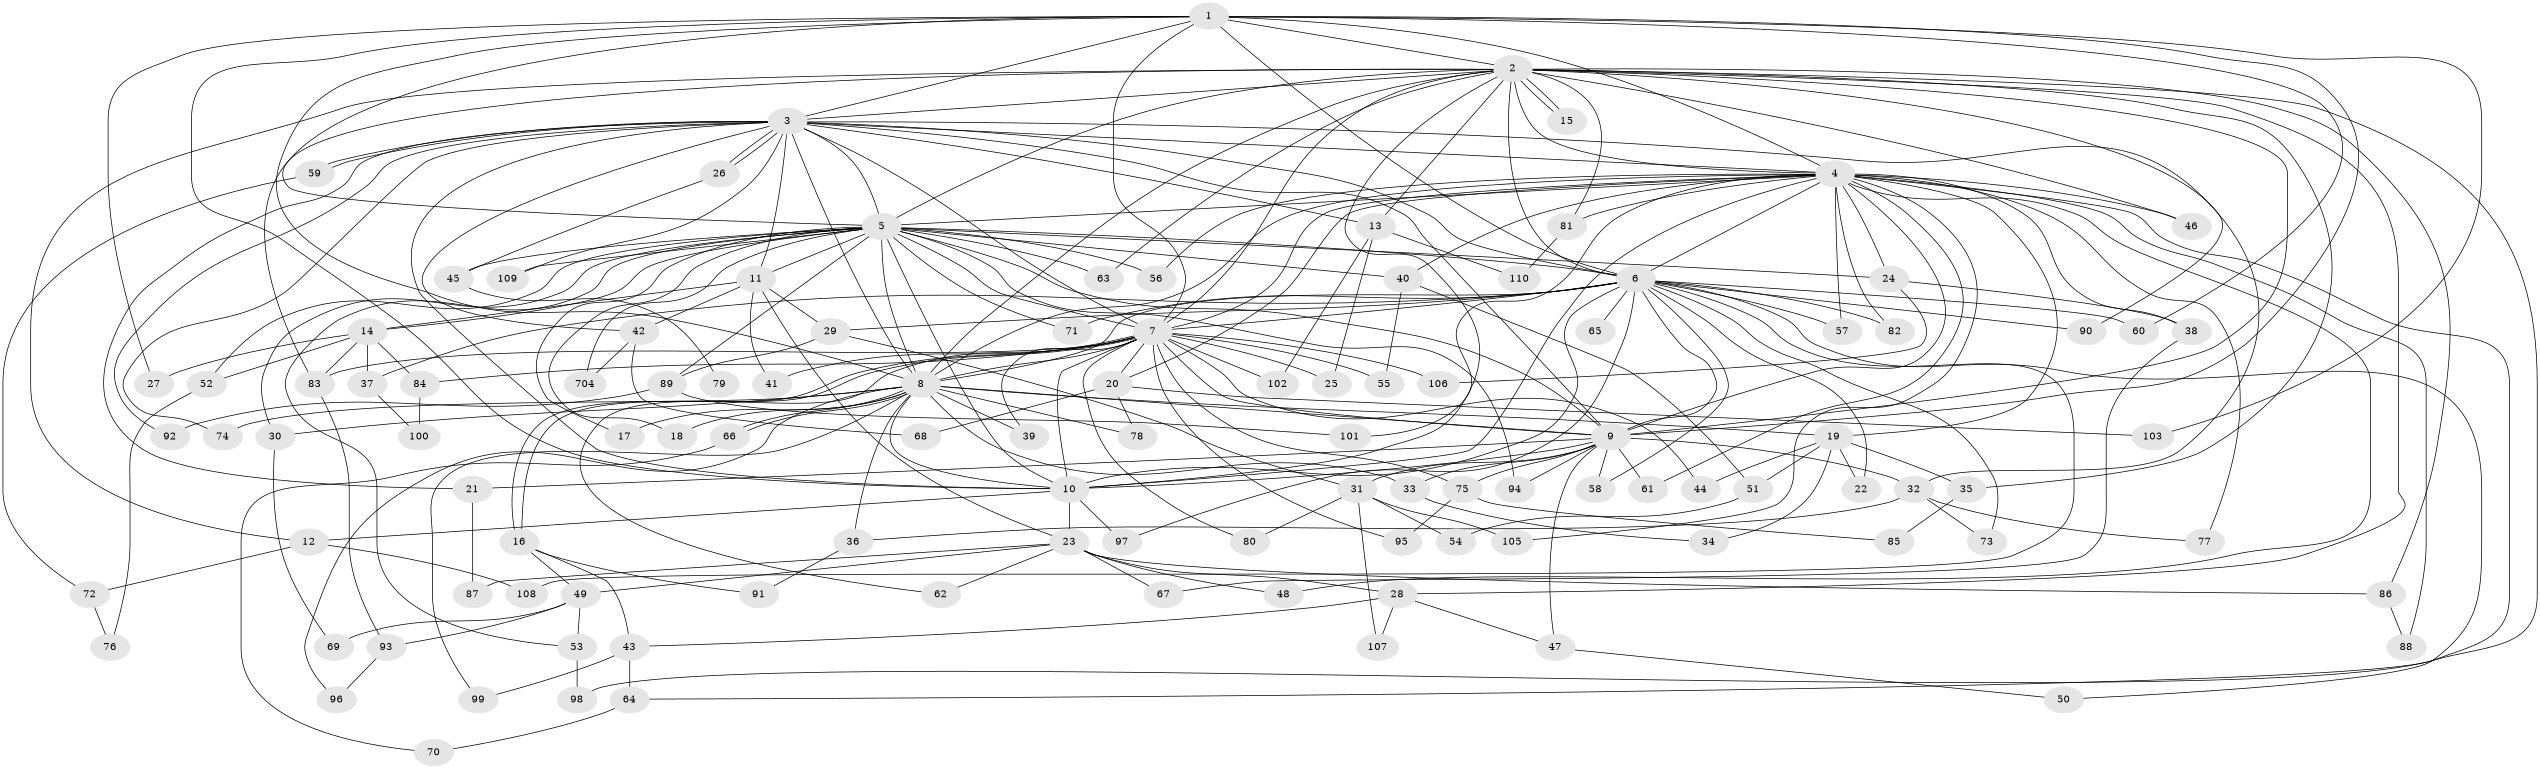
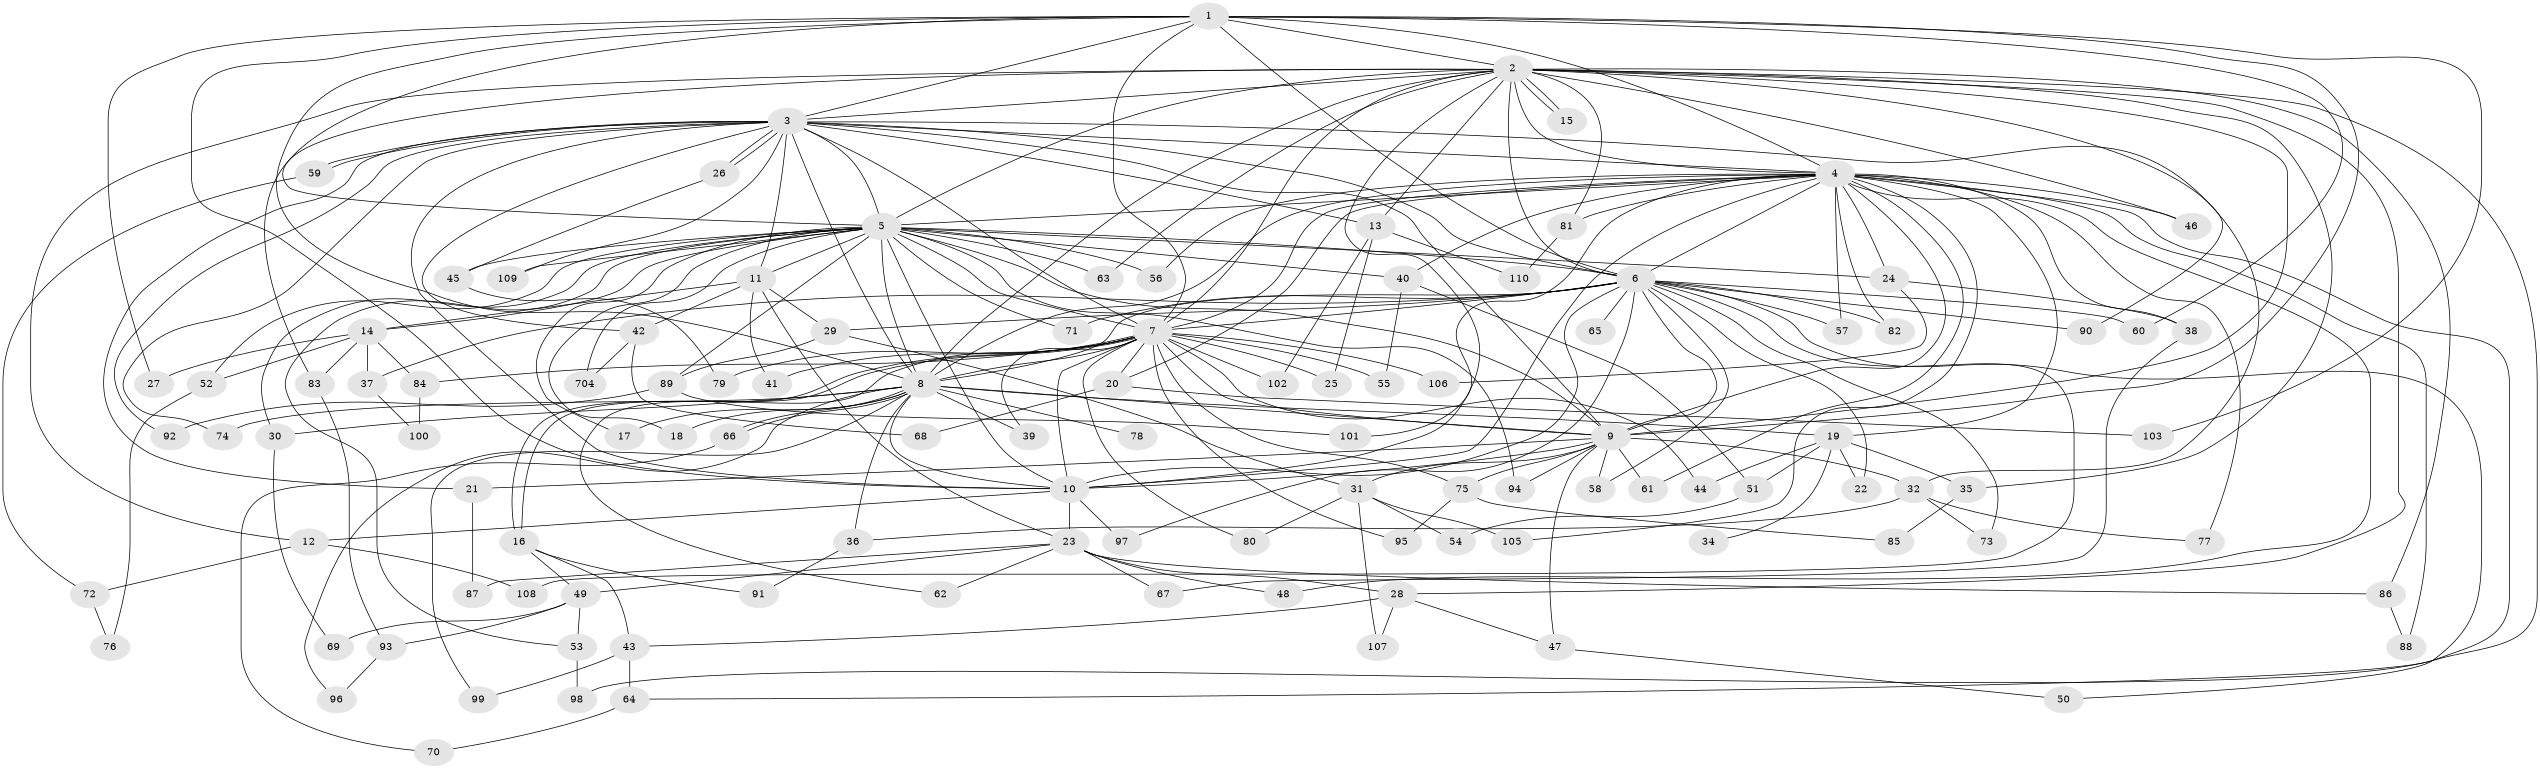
edge "7" -- "83": now "7" -- "79"
edge "20" -- "78": removed
node "33": removed
